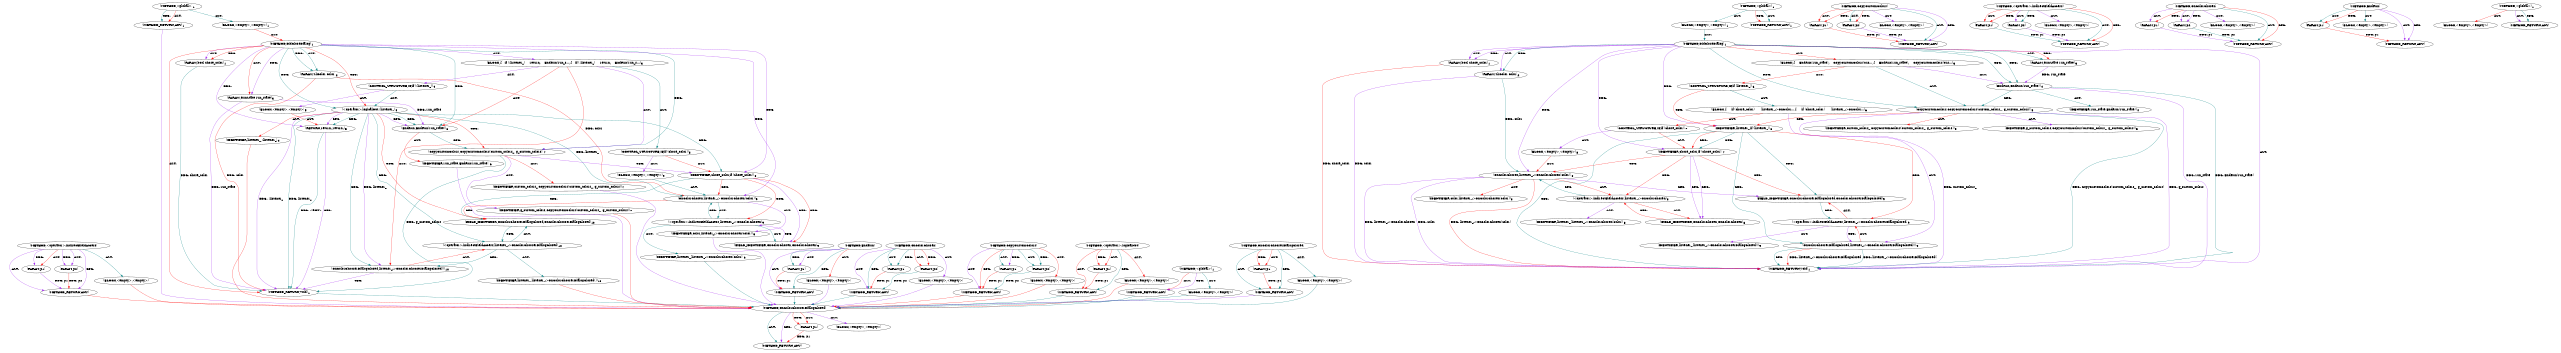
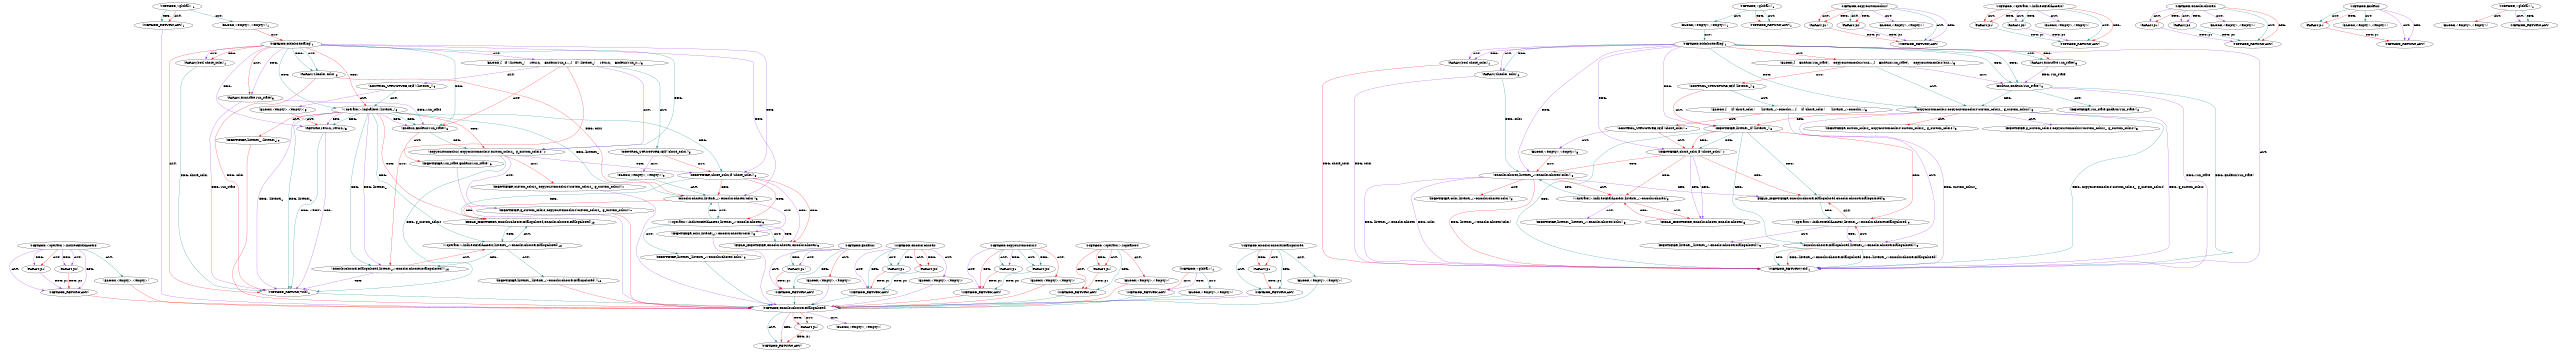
edge "(CONTROL_STRUCTURE,IF,if (listener_))" -> "(IDENTIFIER,listener_,if (listener_))": label "CFG: " -> "AST: "
